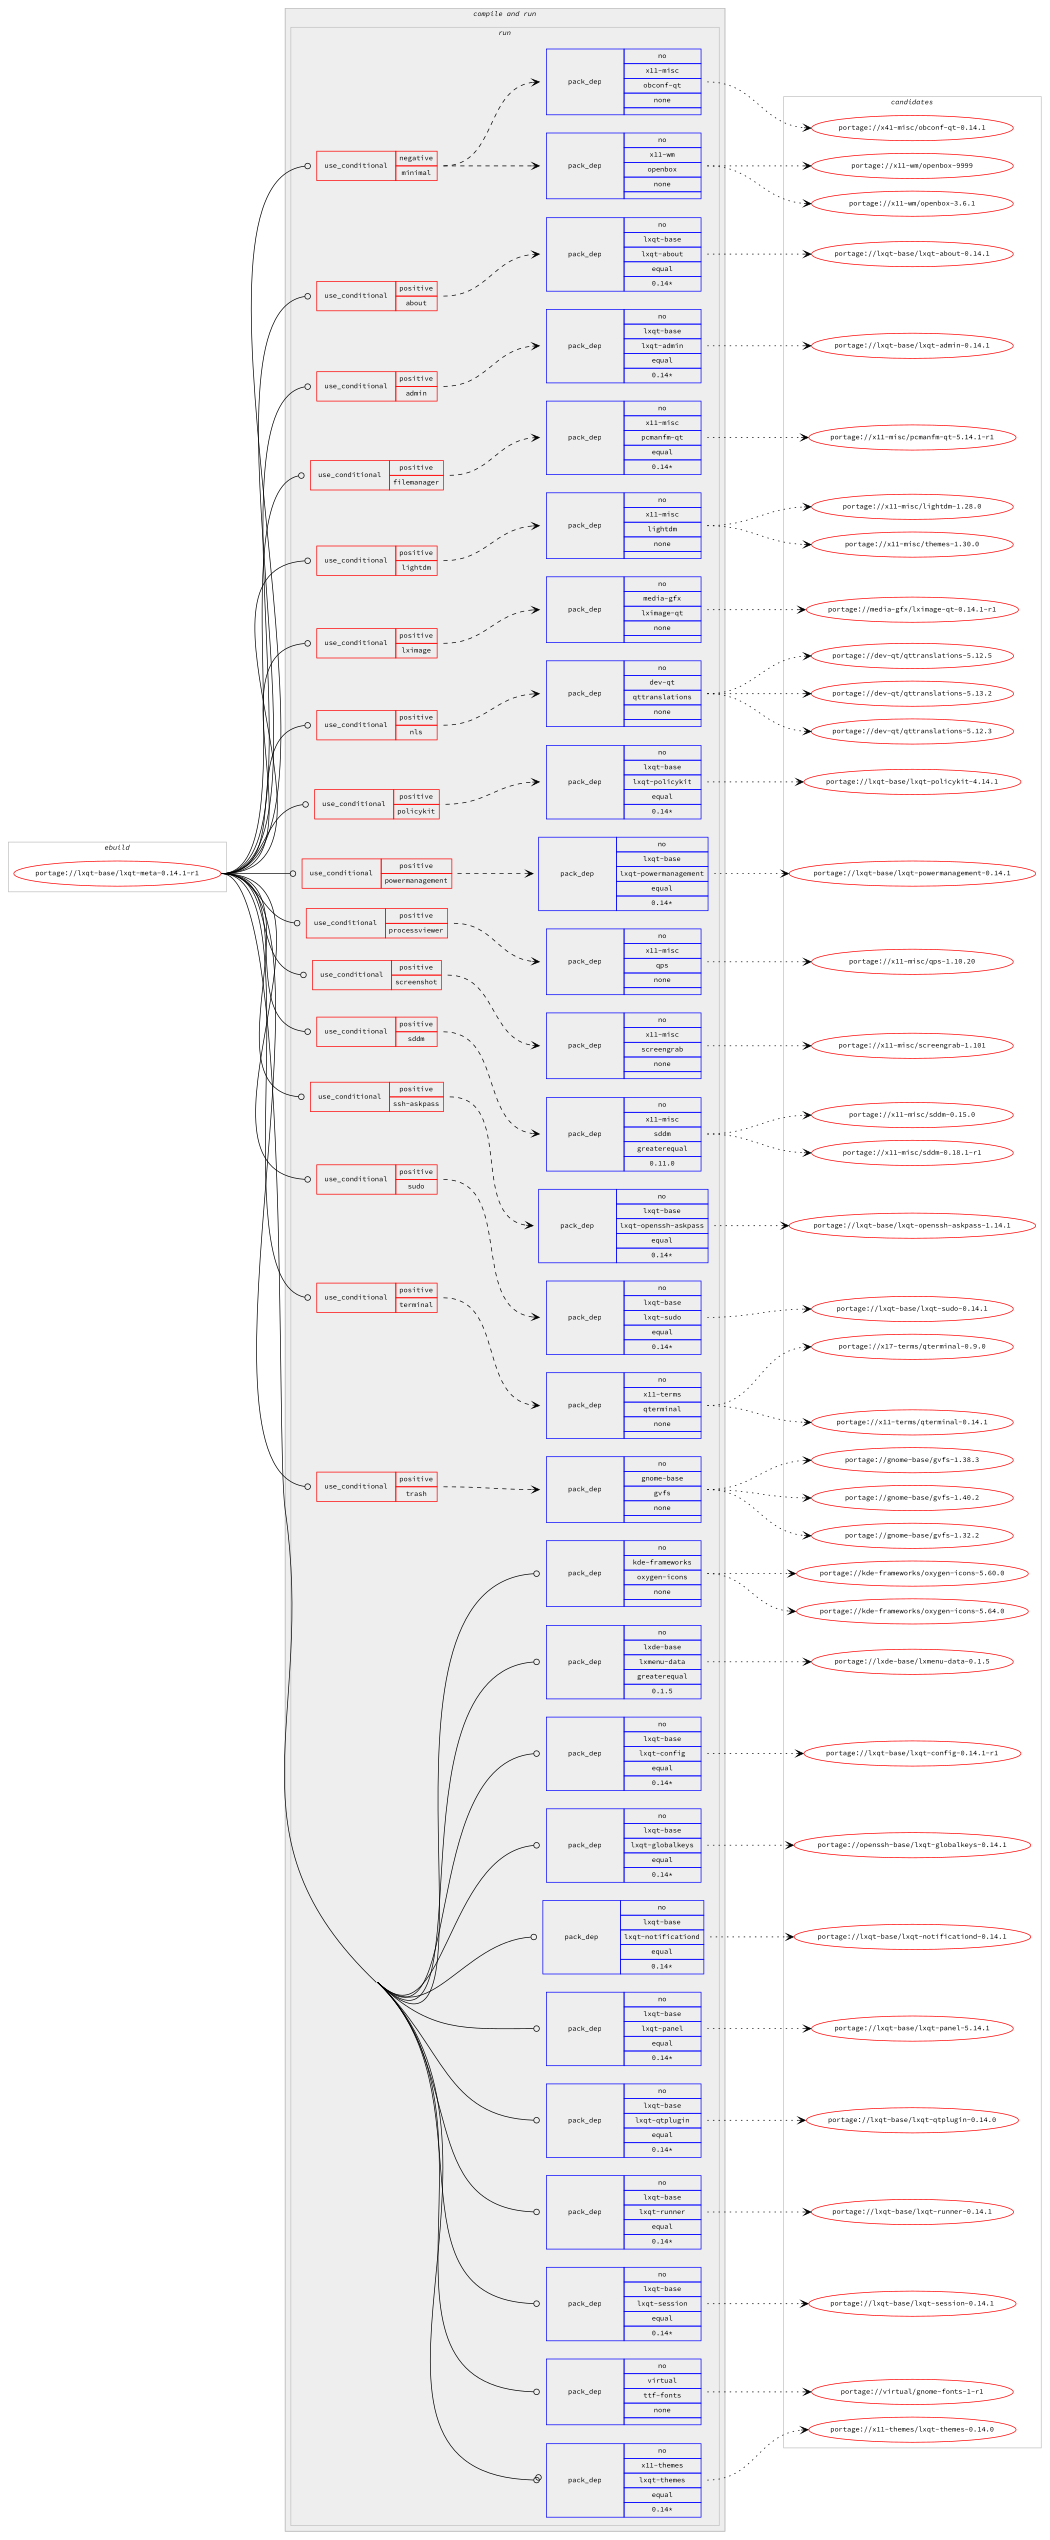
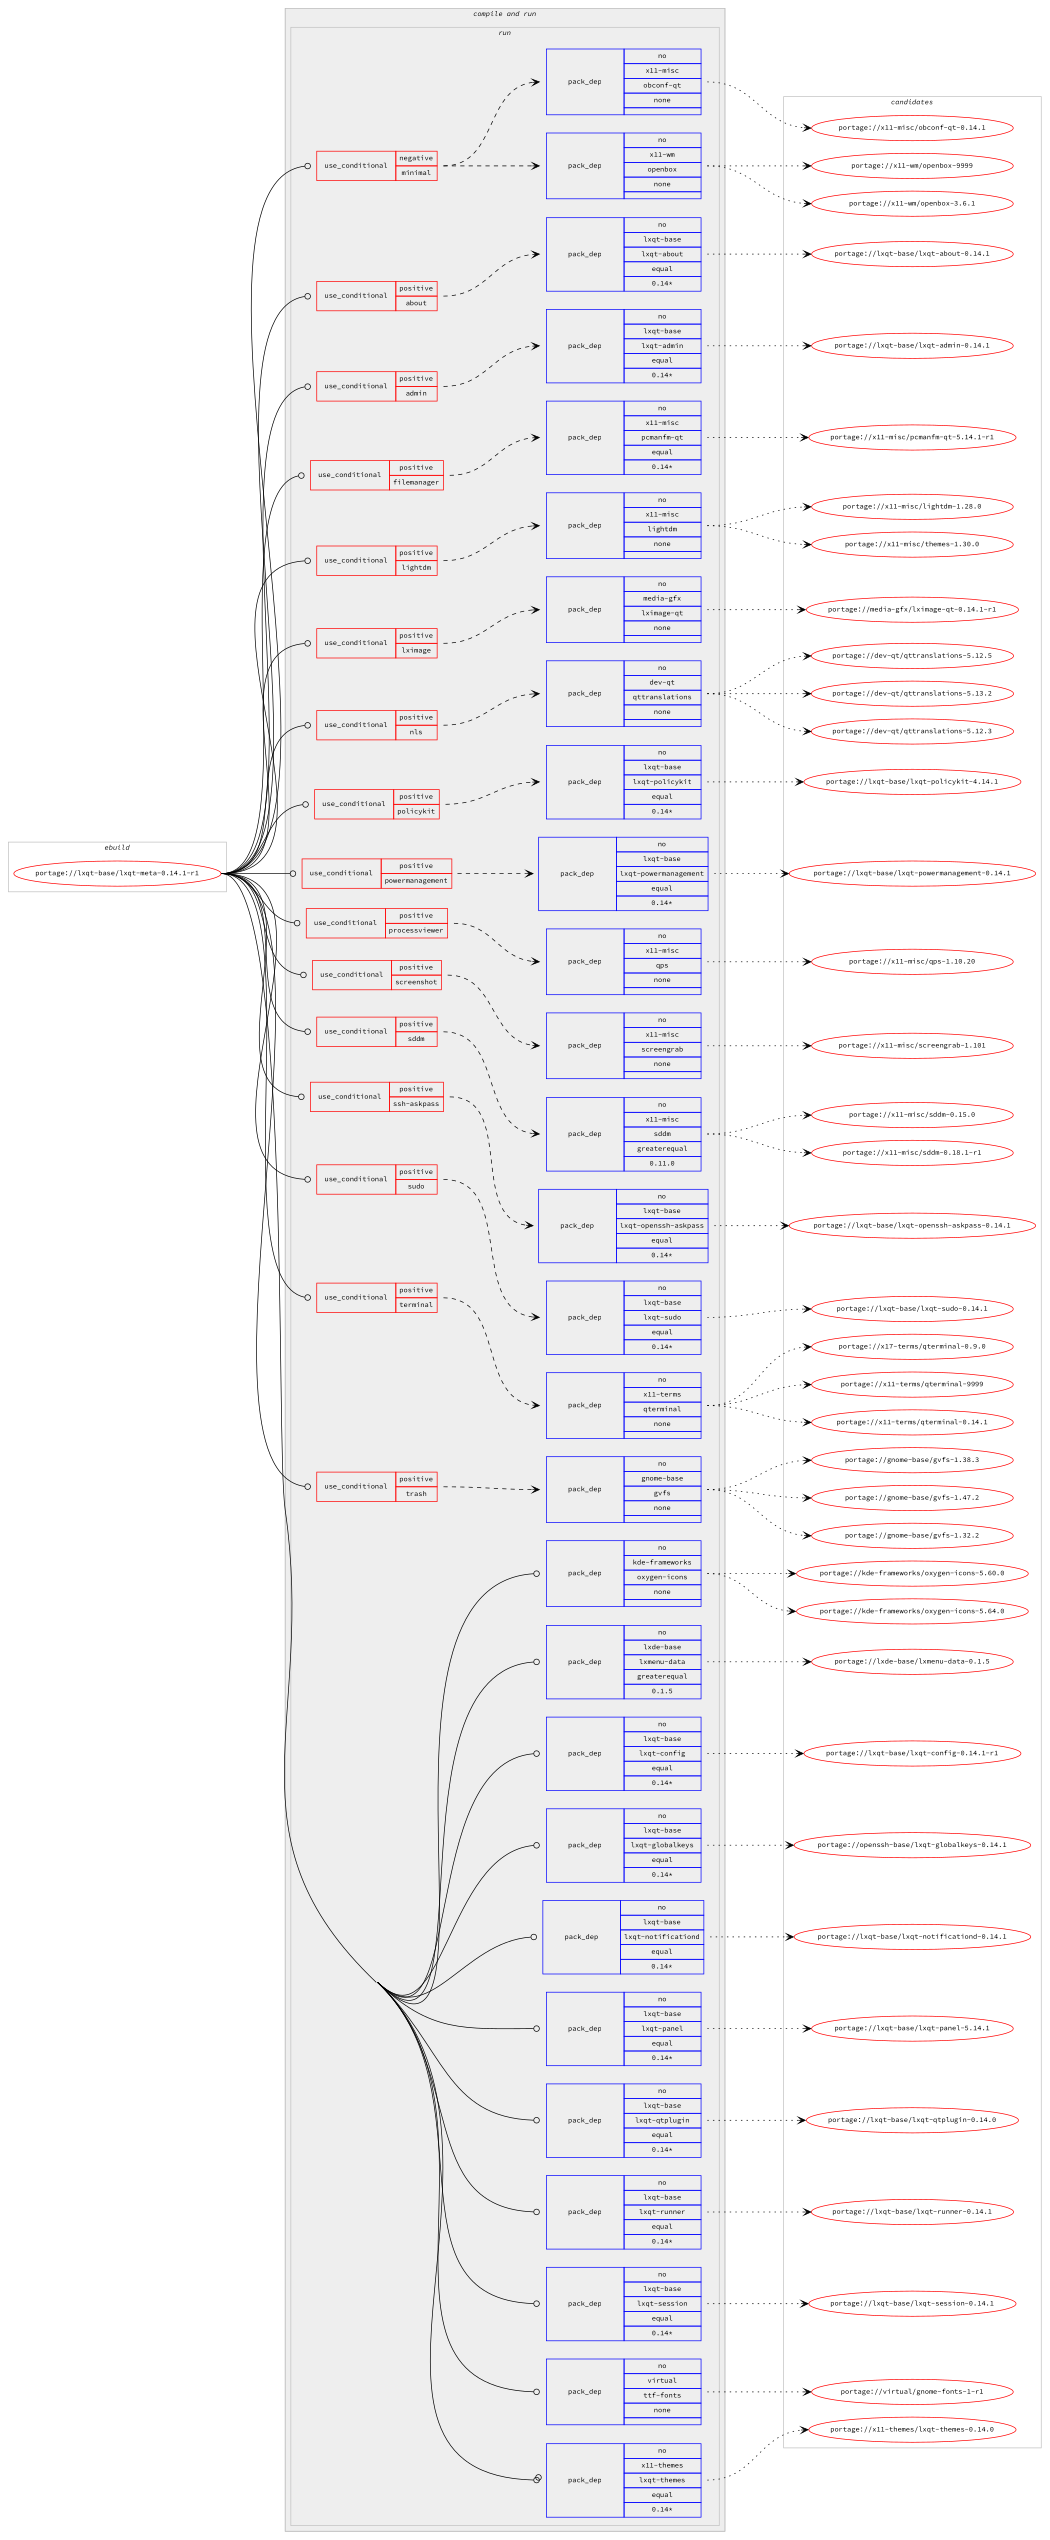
node "portage://x41-misc/obconf-qt-0.14.1": label "portage://x41-misc/obconf-qt-0.14.1" -> "portage://x11-misc/obconf-qt-0.14.1"
node "portage://lxqt-base/lxqt-openssh-askpass-1.14.1": label "portage://lxqt-base/lxqt-openssh-askpass-1.14.1" -> "portage://lxqt-base/lxqt-openssh-askpass-0.14.1"
node "portage://x11-terms/qterminal-9999": added
node "portage://gnome-base/gvfs-1.40.2": label "portage://gnome-base/gvfs-1.40.2" -> "portage://gnome-base/gvfs-1.47.2"
